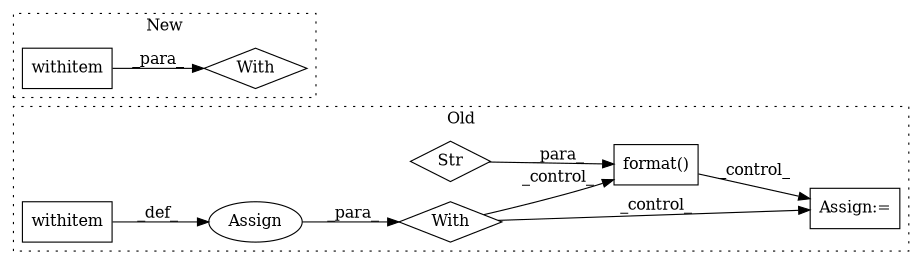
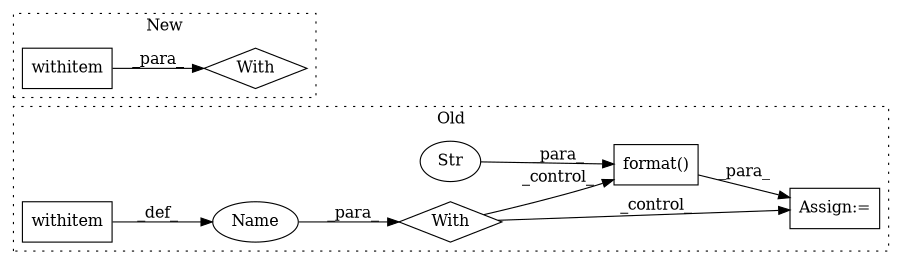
node "Str": shape diamond -> ellipse
edge "format()" -> "Assign:=": label "_control_" -> "_para_"
node "Assign": label "Assign" -> "Name"
